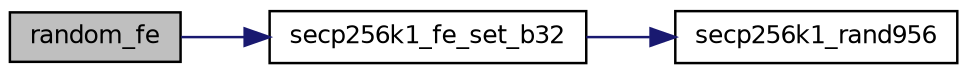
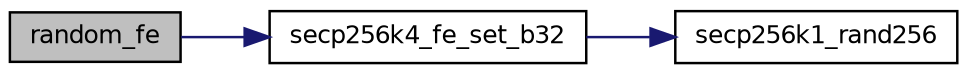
node "secp256k1_fe_set_b32": label "secp256k1_fe_set_b32" -> "secp256k4_fe_set_b32"
node "secp256k1_rand956": label "secp256k1_rand956" -> "secp256k1_rand256"
